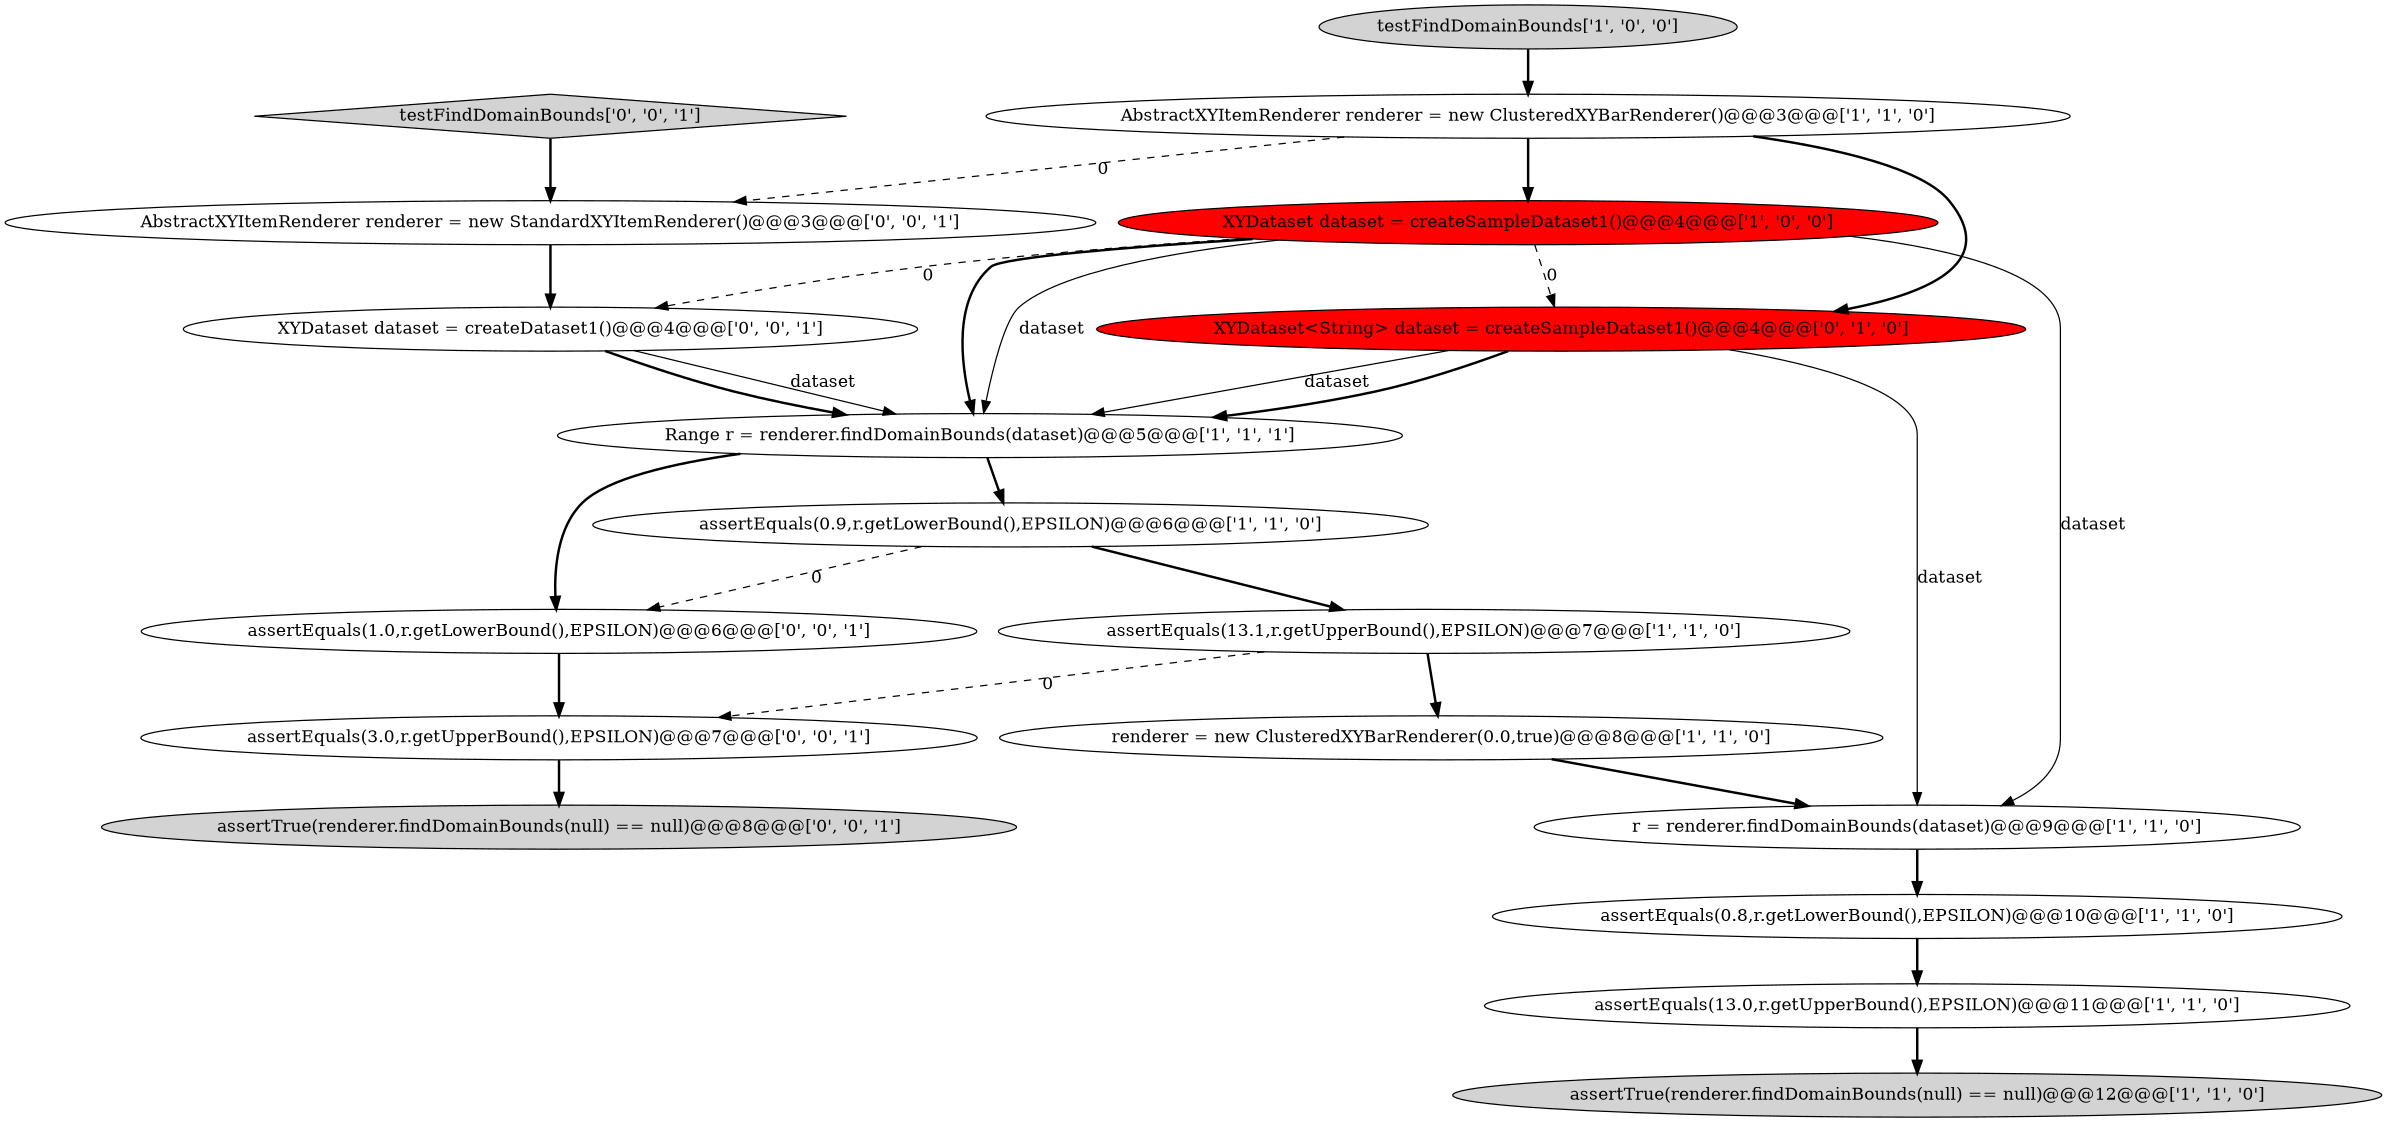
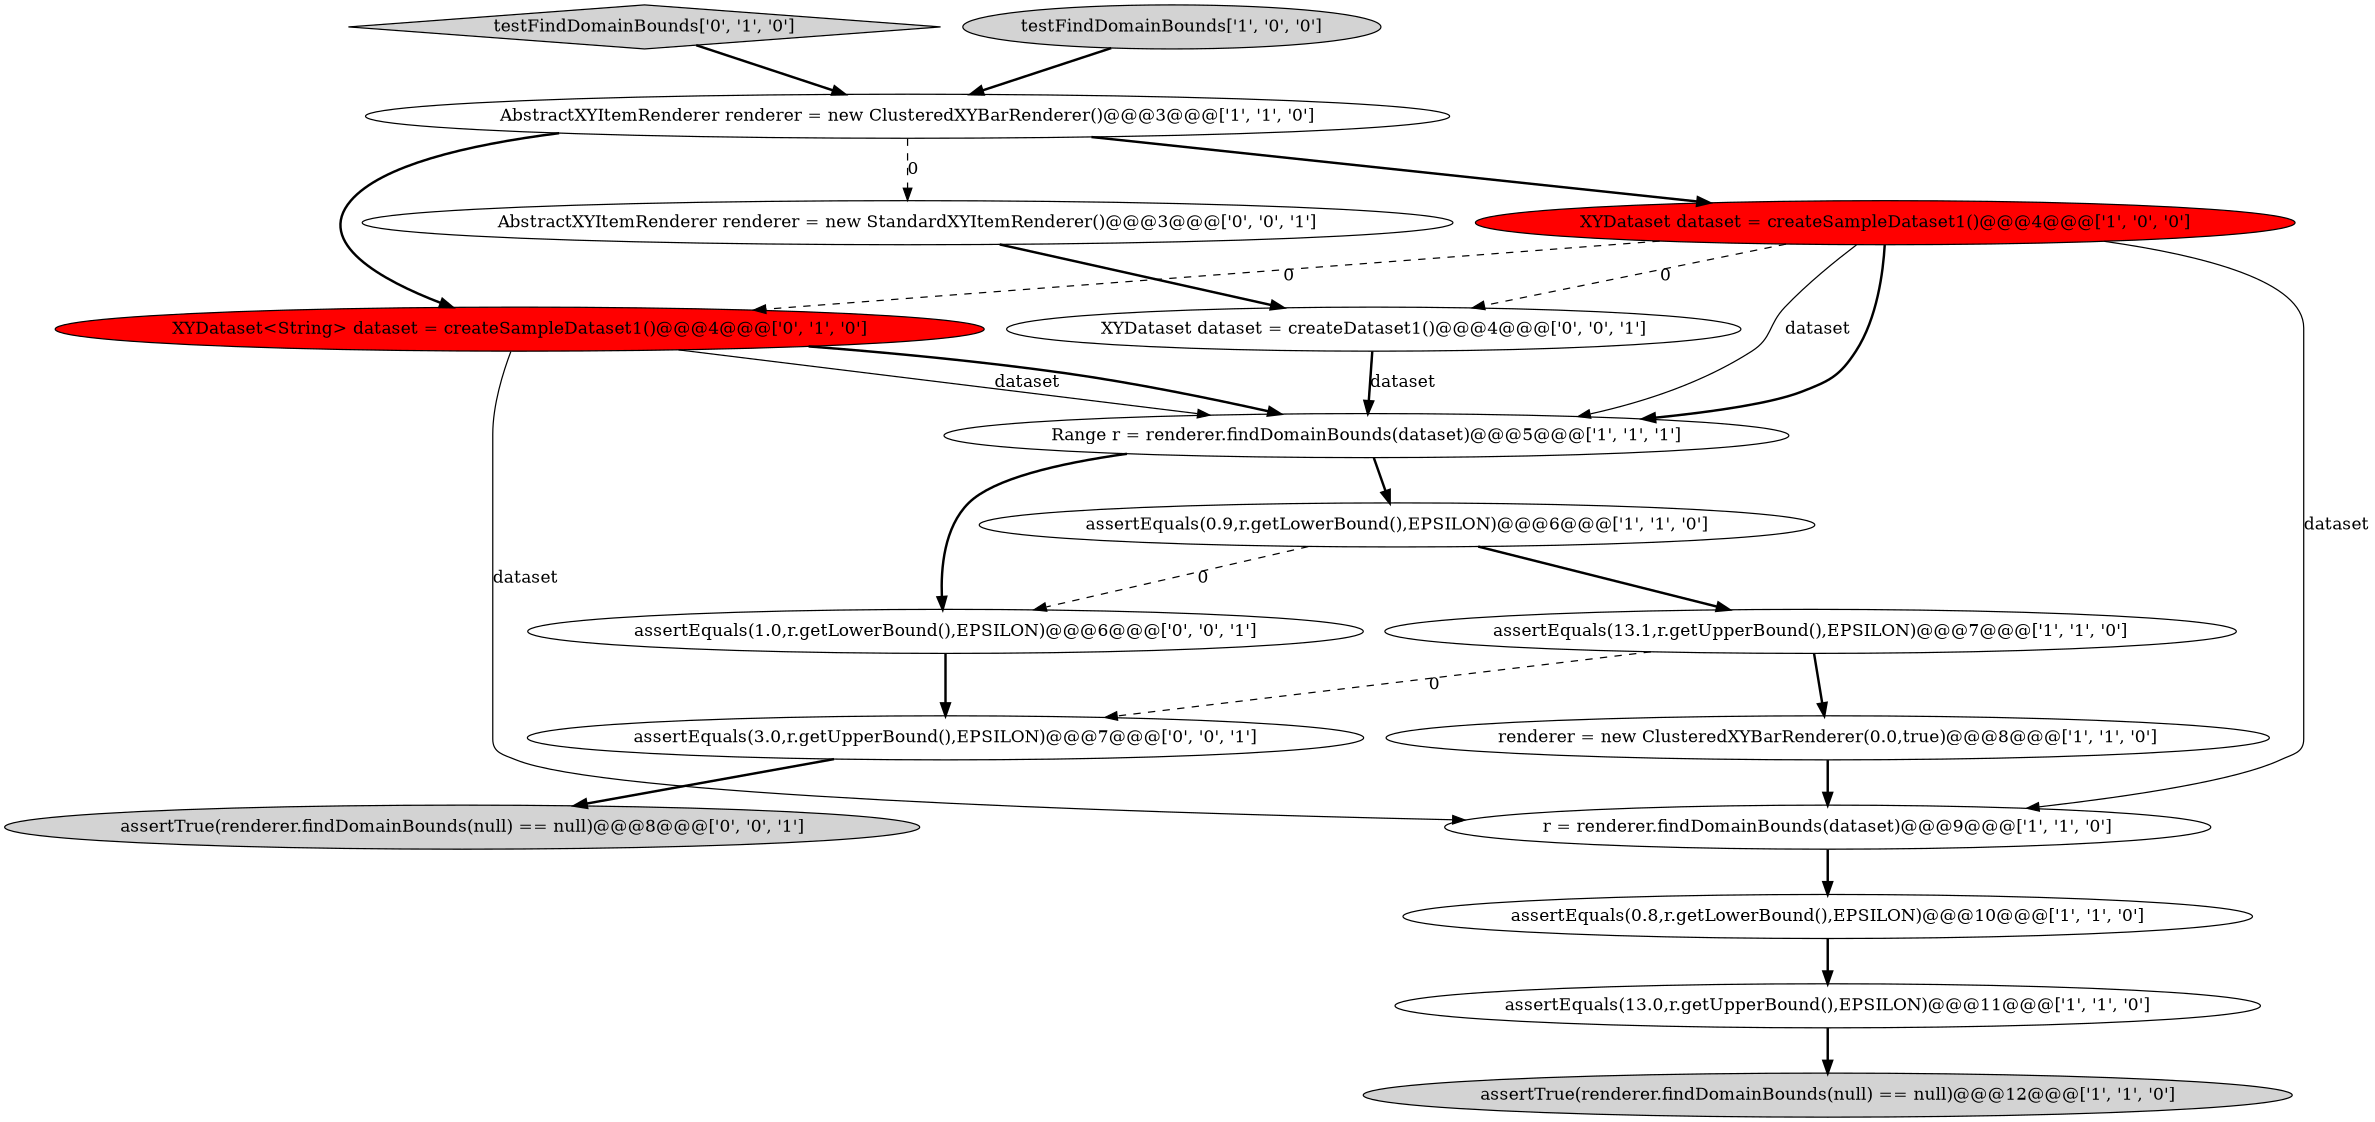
node "testFindDomainBounds['0', '1', '0']": added
node "testFindDomainBounds['0', '0', '1']": removed
